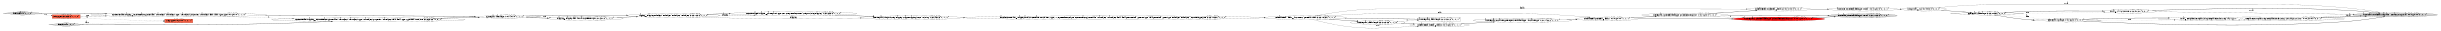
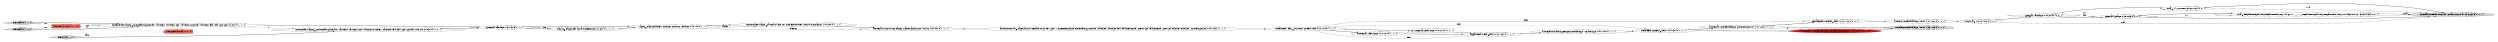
node "doTestDefaults['1', '0', '0']": added
edge "assertEquals(3,fields.length)@@@12@@@['0', '0', '1']" -> "IndexableField dvField = fields(0(@@@13@@@['1', '1', '1']": added
